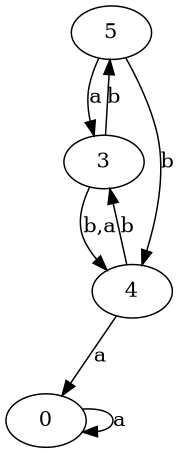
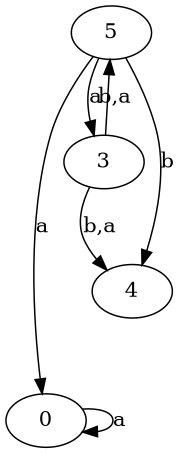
edge "3" -> "5": label "b" -> "b,a"
edge "4" -> "3": removed, label "b"
edge "4" -> "0": now "5" -> "0"
